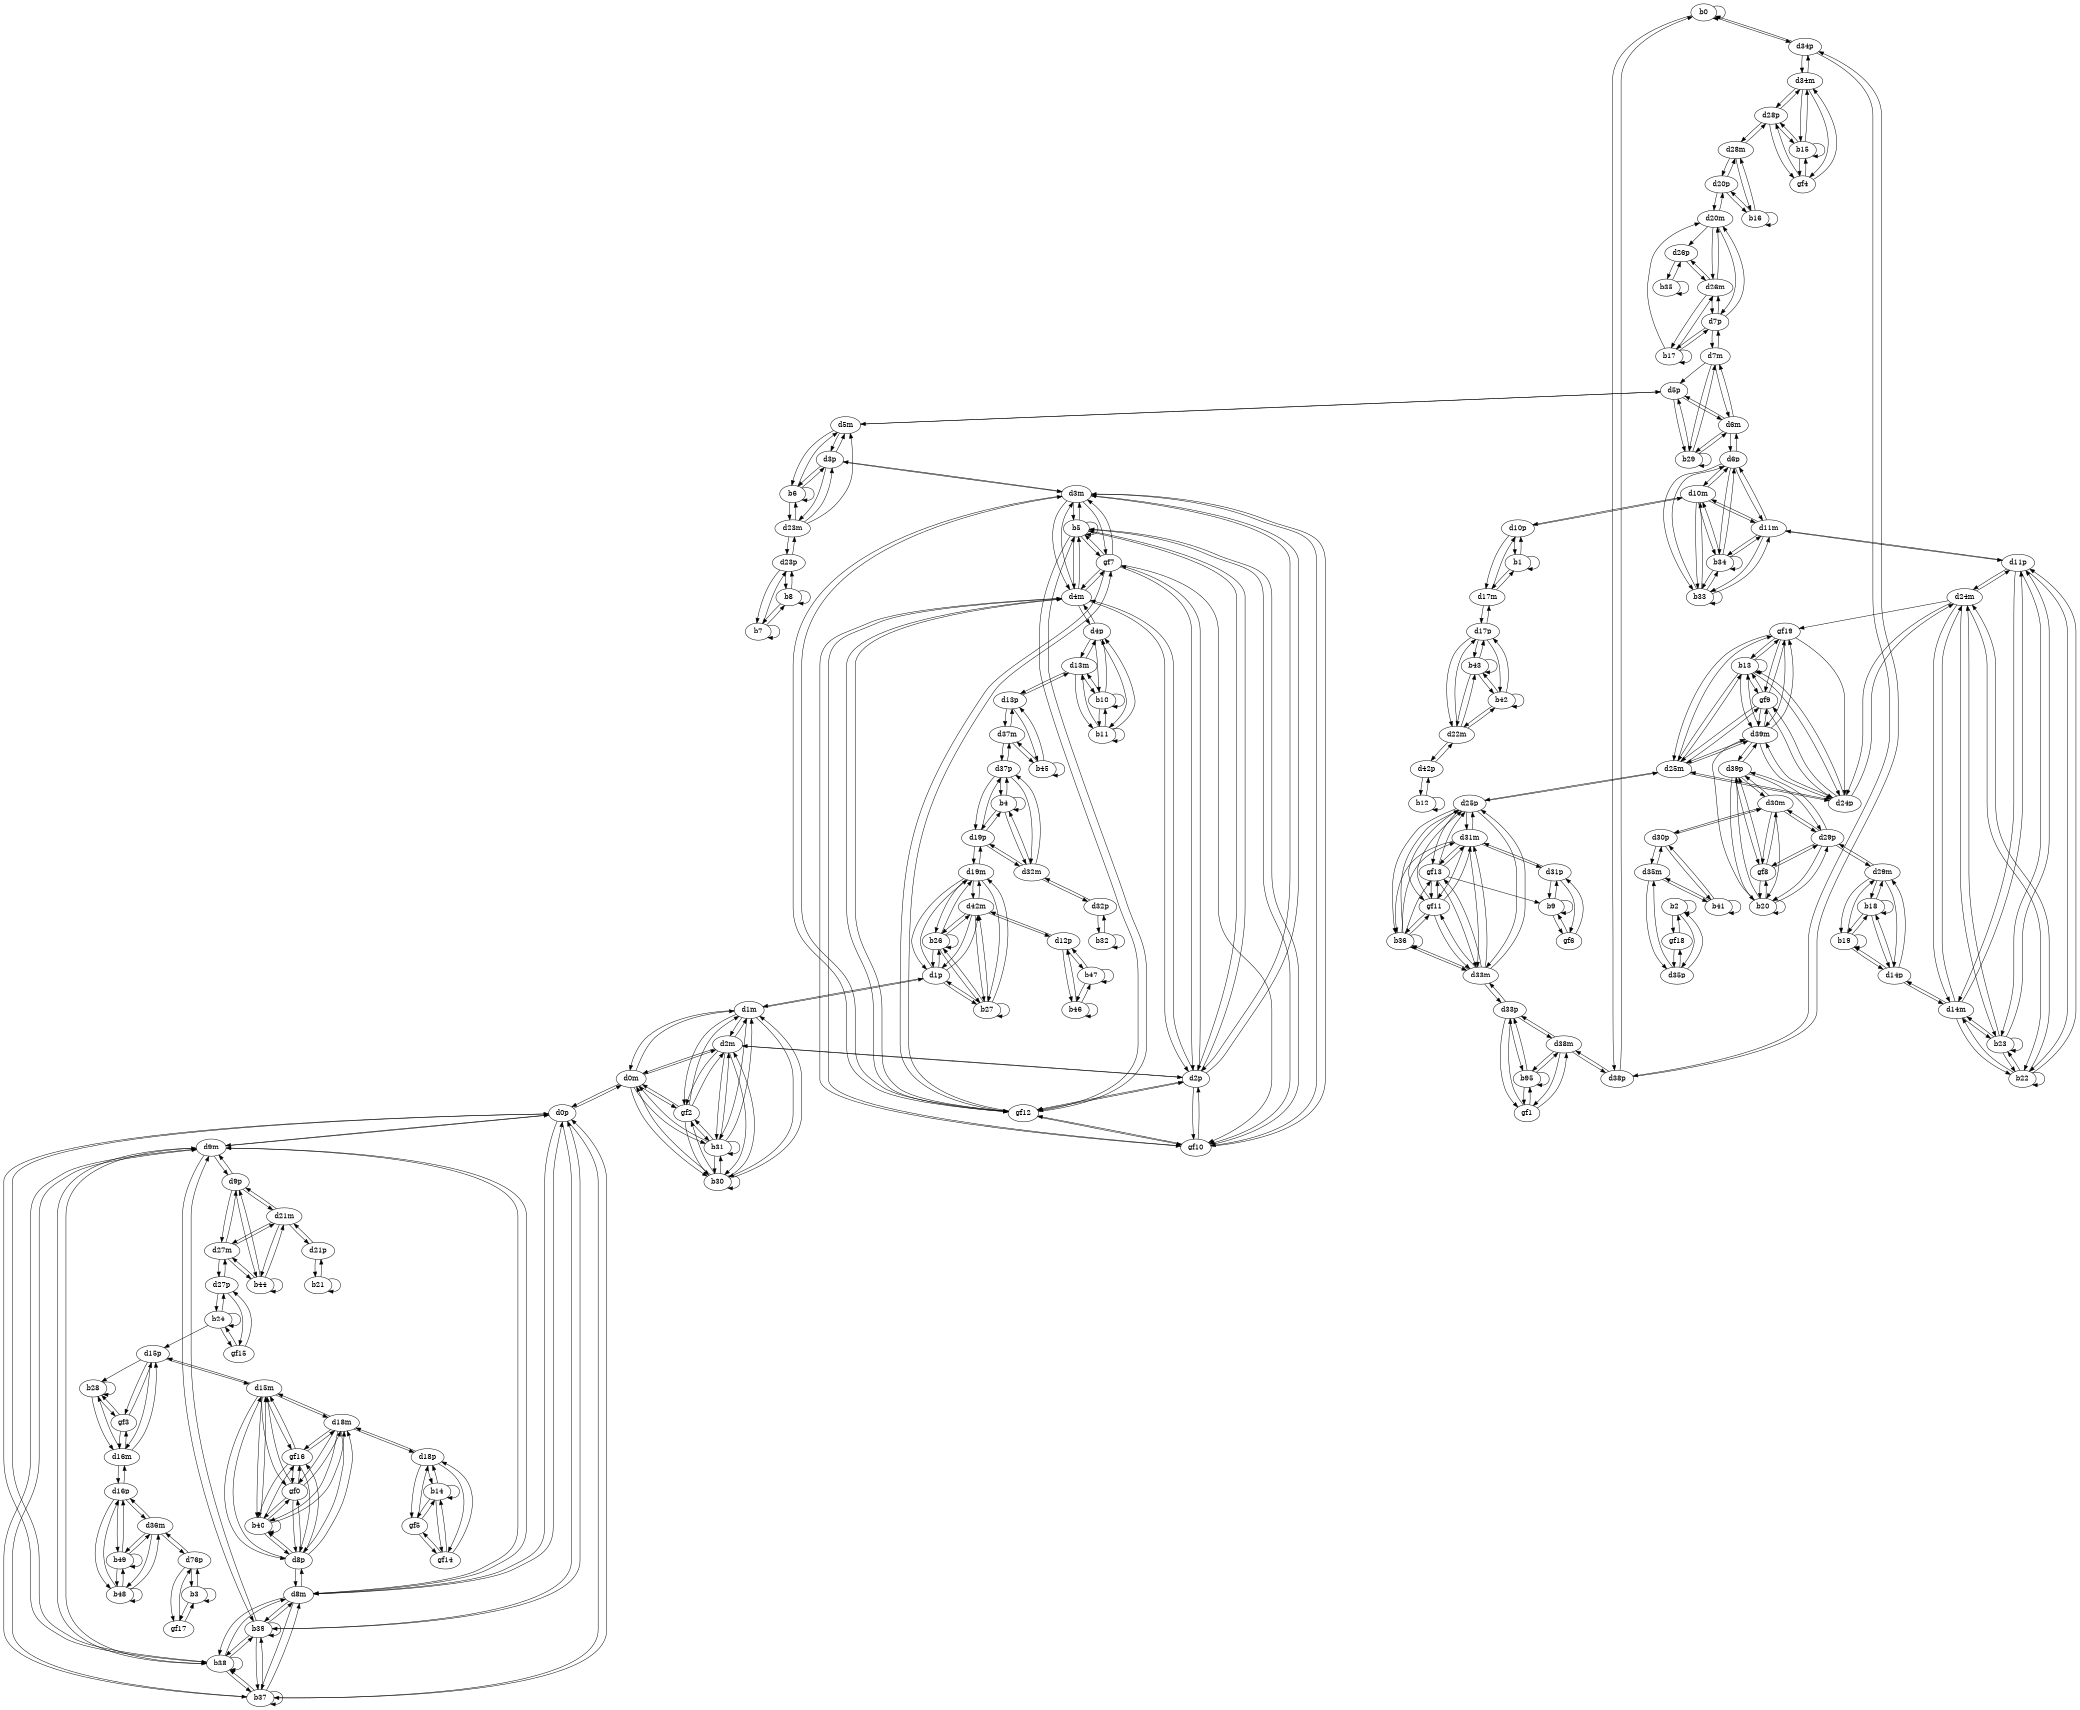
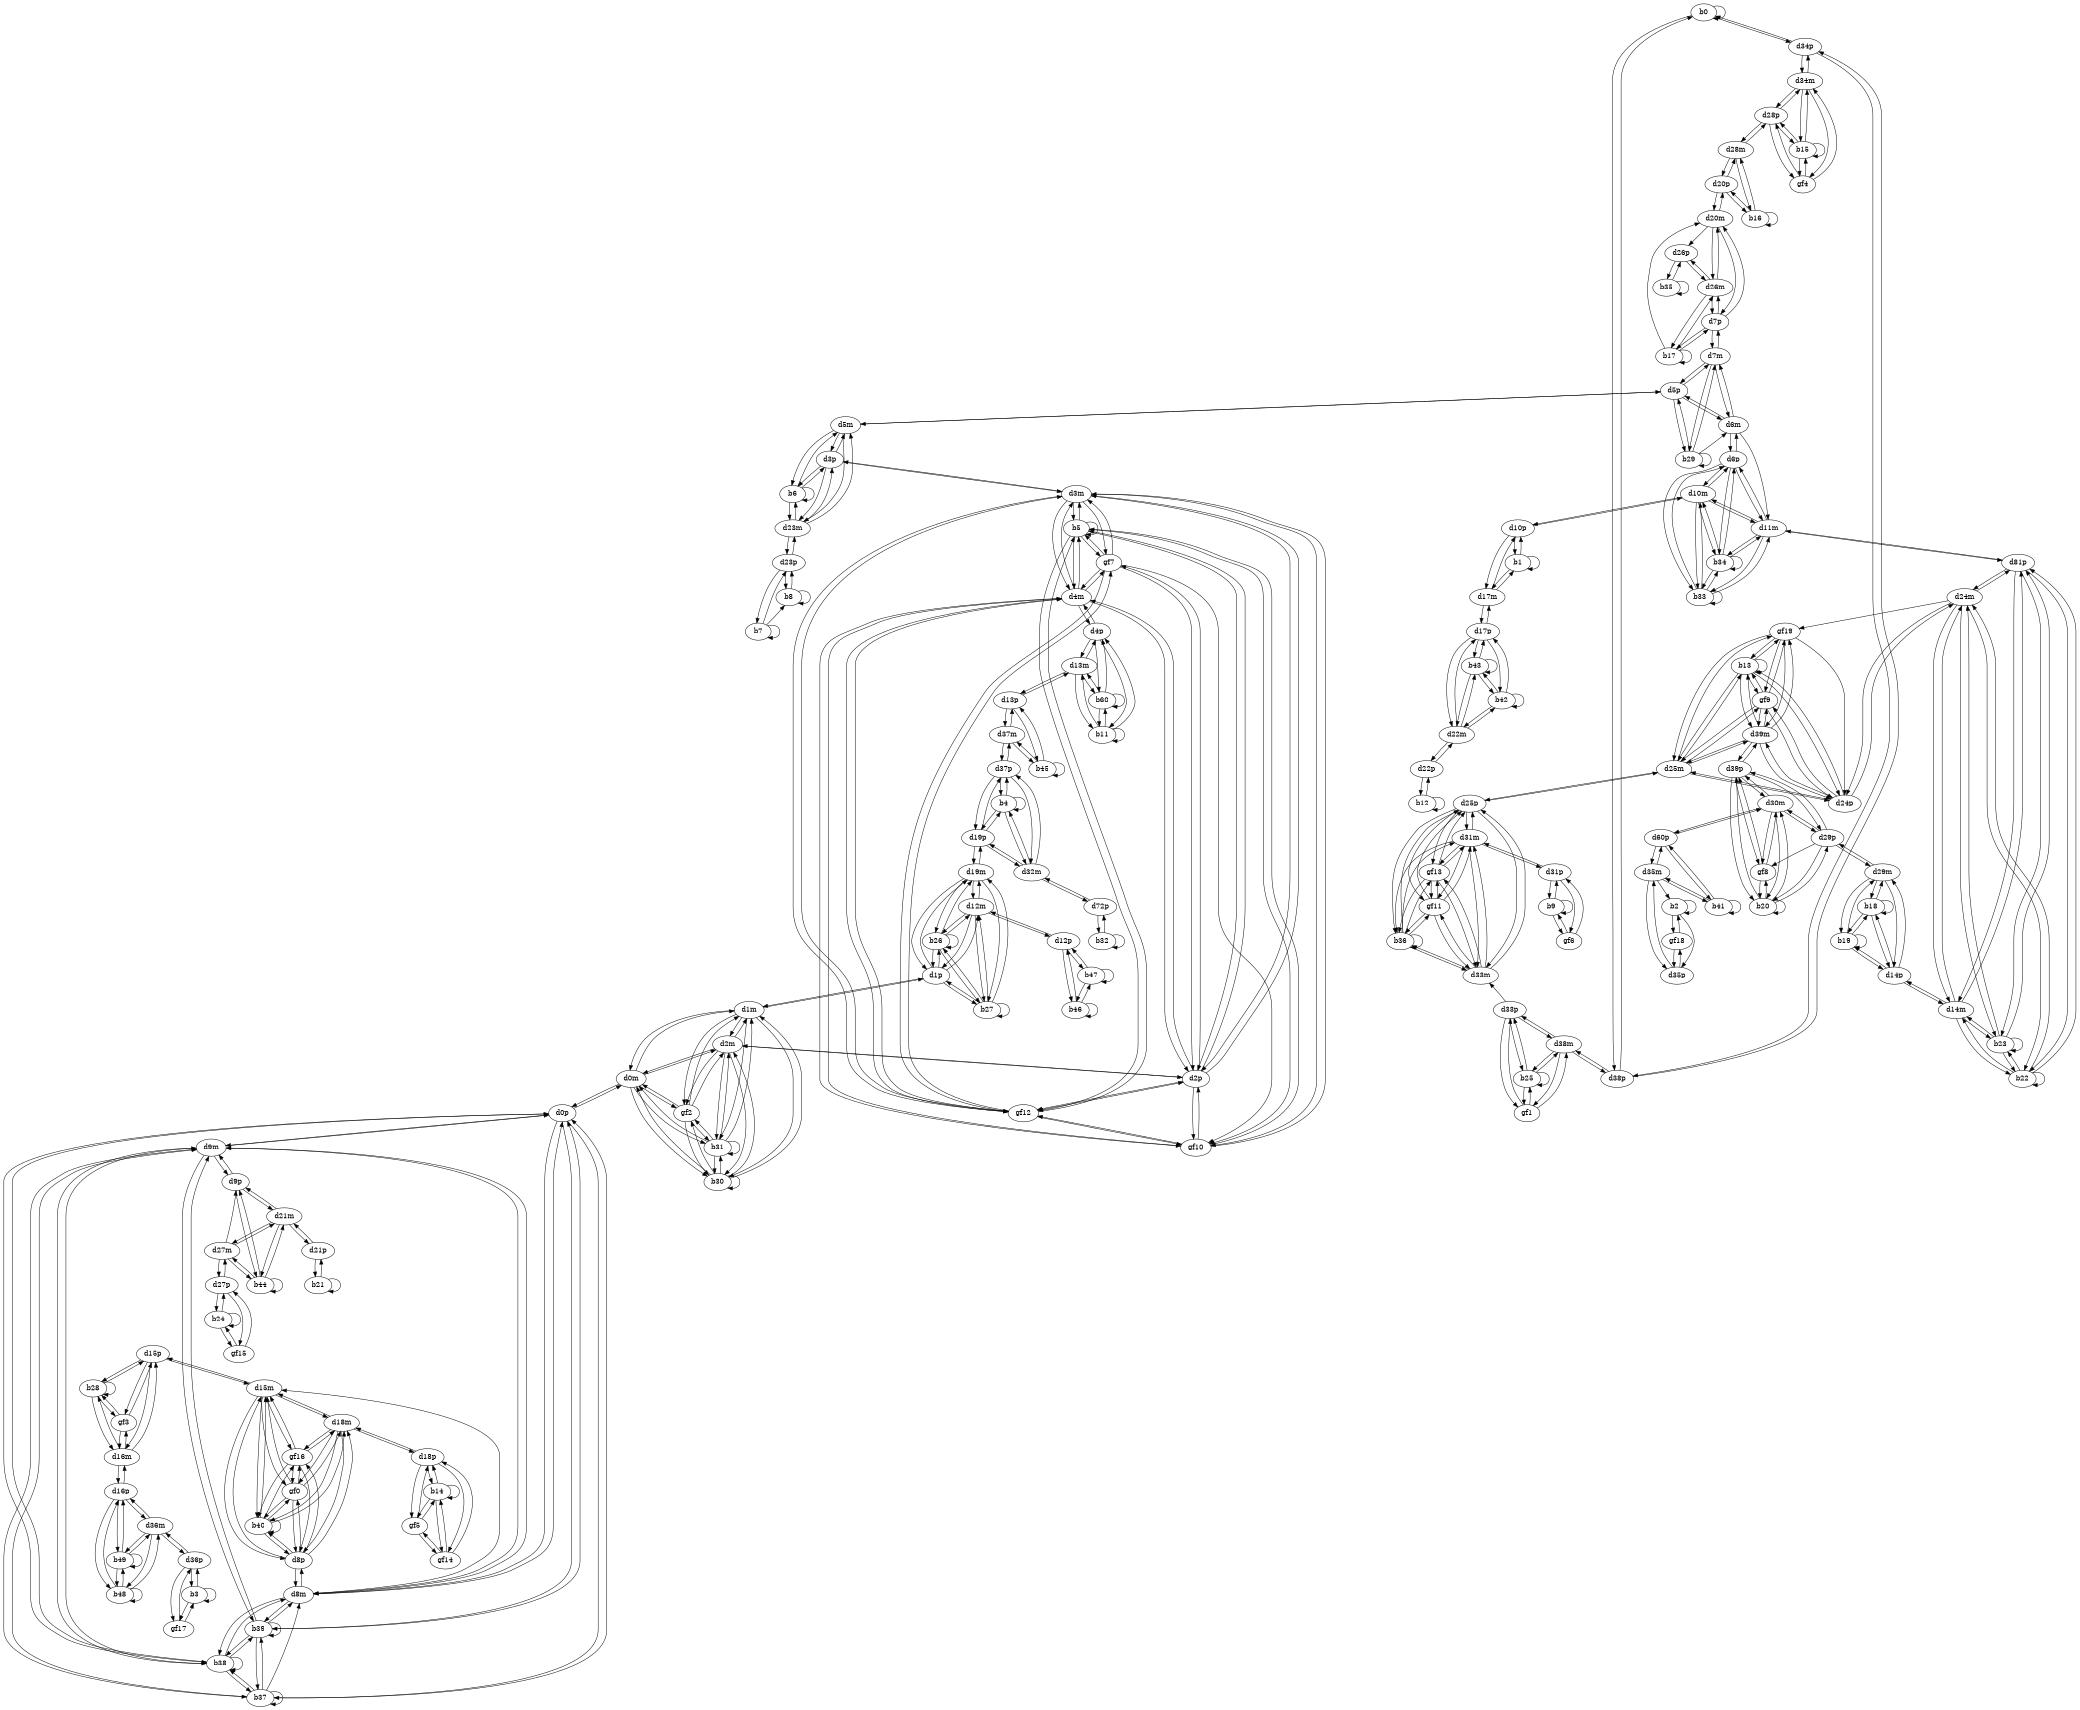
edge "d5p" -> "d7m": added
edge "d6m" -> "b29": now "d6m" -> "d11m"
edge "d5m" -> "d23m": added
node "d11p": label "d11p" -> "d81p"
edge "b8" -> "b7": removed
node "b10": label "b10" -> "b60"
node "d42p": label "d42p" -> "d22p"
edge "b20" -> "d39m": now "b20" -> "d30m"
node "d30p": label "d30p" -> "d60p"
edge "gf8" -> "d29p": removed
edge "gf13" -> "b9": now "gf13" -> "b36"
node "d42m": label "d42m" -> "d12m"
node "d32p": label "d32p" -> "d72p"
edge "d35p" -> "b2": now "d35m" -> "b2"
edge "d33m" -> "d33p": removed
node "b95": label "b95" -> "b25"
edge "d9p" -> "d27m": removed
edge "b24" -> "d15p": now "b28" -> "d15p"
node "d76p": label "d76p" -> "d36p"
edge "d8m" -> "b37": now "d8m" -> "d15m"
